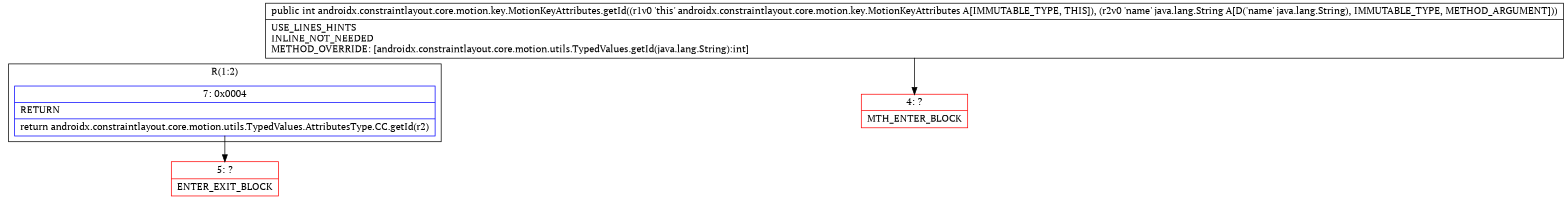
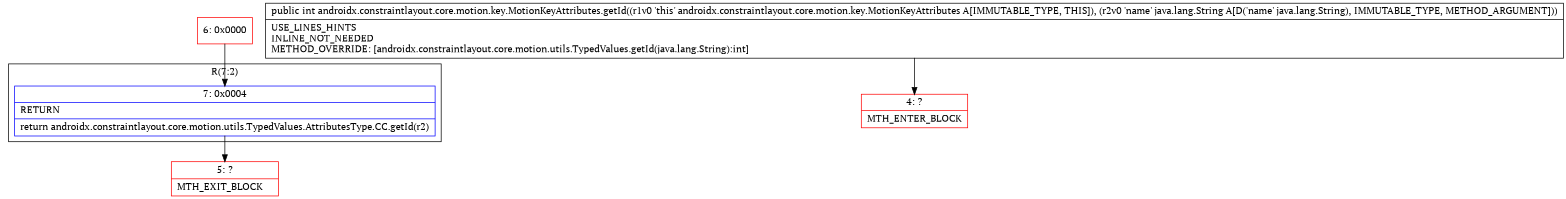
node "6: 0x0000": added
cluster "R(1:2)": label "R(1:2)" -> "R(7:2)"
node "5: ?": text "ENTER_EXIT_BLOCK" -> "MTH_EXIT_BLOCK"
